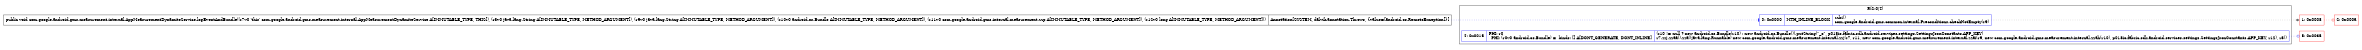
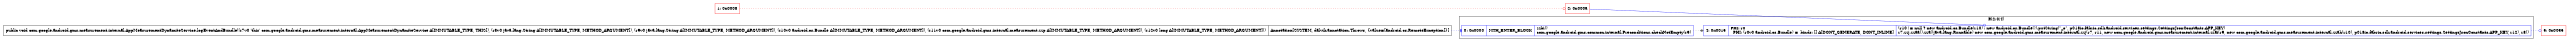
edge "2: 0x000a" -> "4: 0x0015": added
node "0: 0x0000": text "MTH_INLINE_BLOCK" -> "MTH_ENTER_BLOCK"
edge "0: 0x0000" -> "1: 0x0008": now "0: 0x0000" -> "4: 0x0015"
